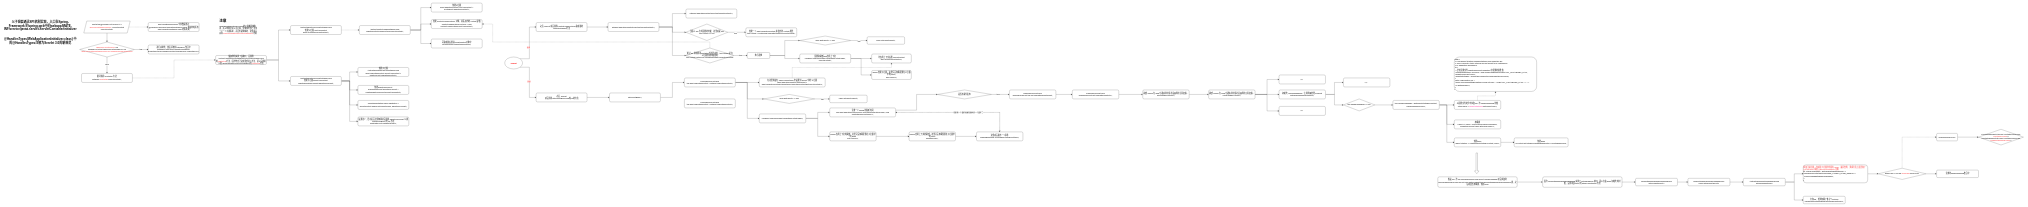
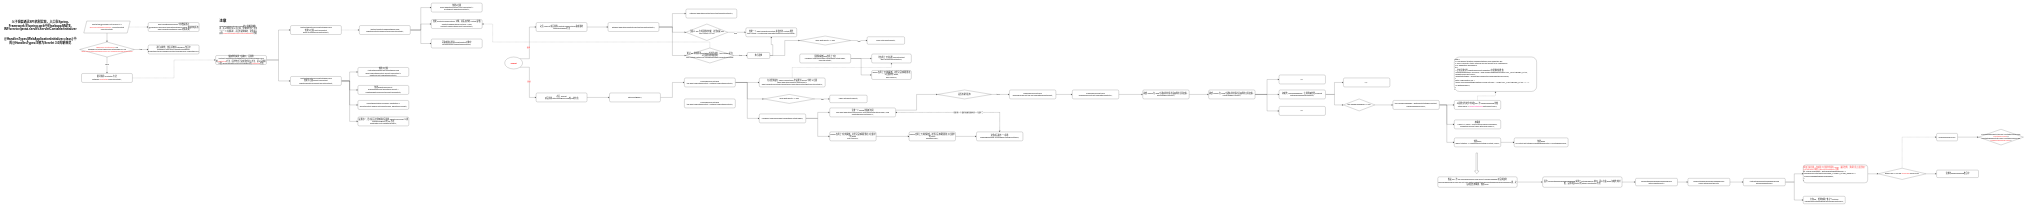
edge "执行逻辑" -> "配置和刷新web应用上下文 configureAndRefreshWebApplicationContext(cwac, servletContext);": now "执行逻辑" -> "创建一个 WebApplicationContext 并保存到 context 属性 this.context = createWebApplicationContext(servletContext);"
node "Spring 创建子容器，这里只会加载配置在父容器中的 bean, wac.refresh();": label "Spring 创建子容器，这里只会加载配置在父容器中的 bean, wac.refresh();" -> "Spring 应用上下文的刷新，这里只会加载配置在父容器中的 bean, wac.refresh();"
node "AbstractDispatcherServletInitializer.java 创建子容器servletAppContext registerDispatcherServlet(dispatcherservlet);": label "AbstractDispatcherServletInitializer.java 创建子容器servletAppContext registerDispatcherServlet(dispatcherservlet);" -> "AbstractDispatcherServletInitializer.java 创建子容器servletAppContext registerDispatcherServlet(servletContext);"
node "ServletRegistration.Class registration = servletContext.addServlet(servletName, dispatcherServlet);": label "ServletRegistration.Class registration = servletContext.addServlet(servletName, dispatcherServlet);" -> "ServletRegistration.Dynamic registration = servletContext.addServlet(servletName, dispatcherServlet);"
